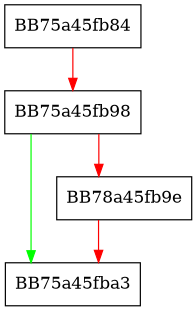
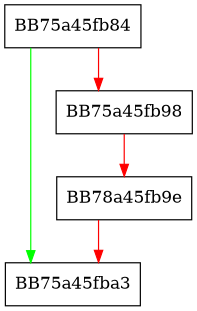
edge "BB75a45fb98" -> "BB75a45fba3": now "BB75a45fb84" -> "BB75a45fba3"
